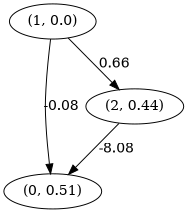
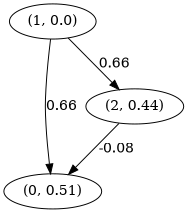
edge "(1, 0.0)" -> "(0, 0.51)": label "-0.08" -> "0.66"
edge "(2, 0.44)" -> "(0, 0.51)": label "-8.08" -> "-0.08"
